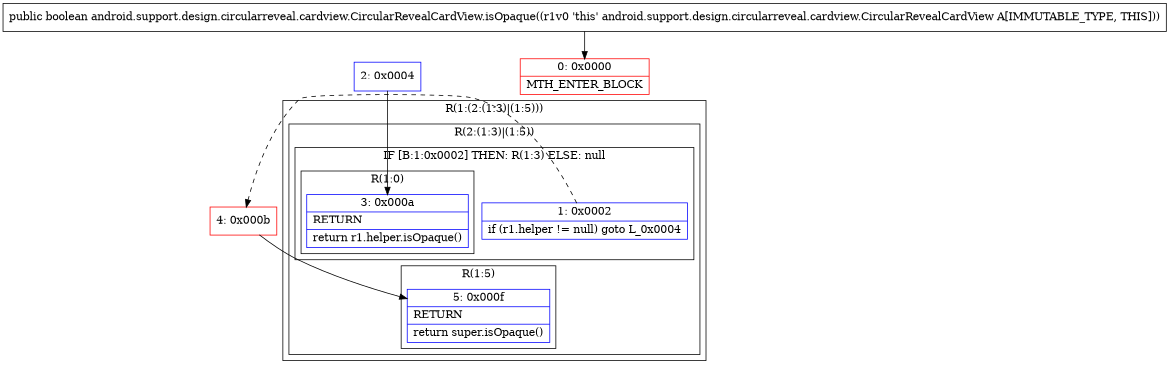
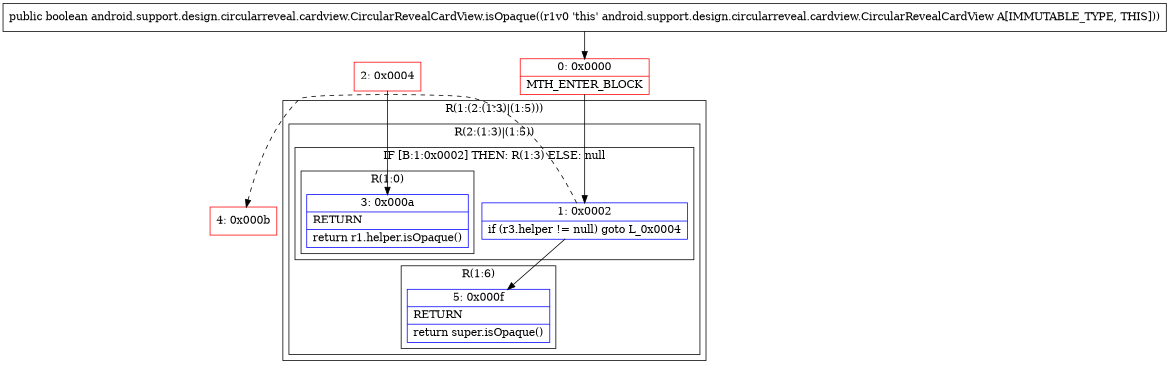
node "2: 0x0004": color blue -> red
edge "0: 0x0000" -> "1: 0x0002": added
node "1: 0x0002": text "if (r1.helper != null) goto L_0x0004" -> "if (r3.helper != null) goto L_0x0004"
edge "4: 0x000b" -> "5: 0x000f": now "1: 0x0002" -> "5: 0x000f"
cluster "R(1:5)": label "R(1:5)" -> "R(1:6)"
